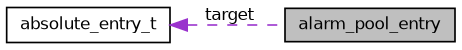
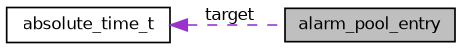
node "absolute_entry_t": label "absolute_entry_t" -> "absolute_time_t"
